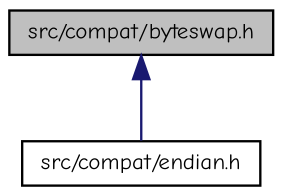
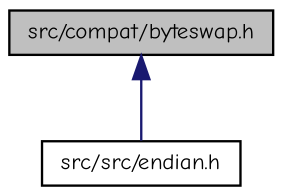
node "src/compat/endian.h": label "src/compat/endian.h" -> "src/src/endian.h"
